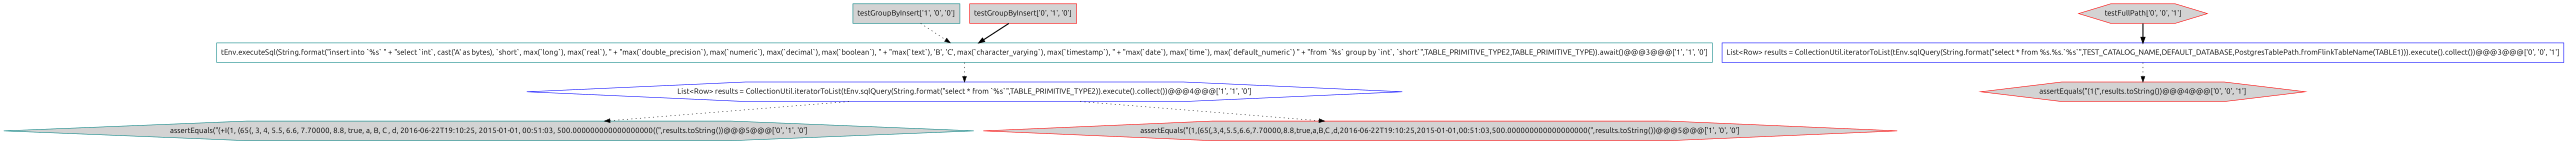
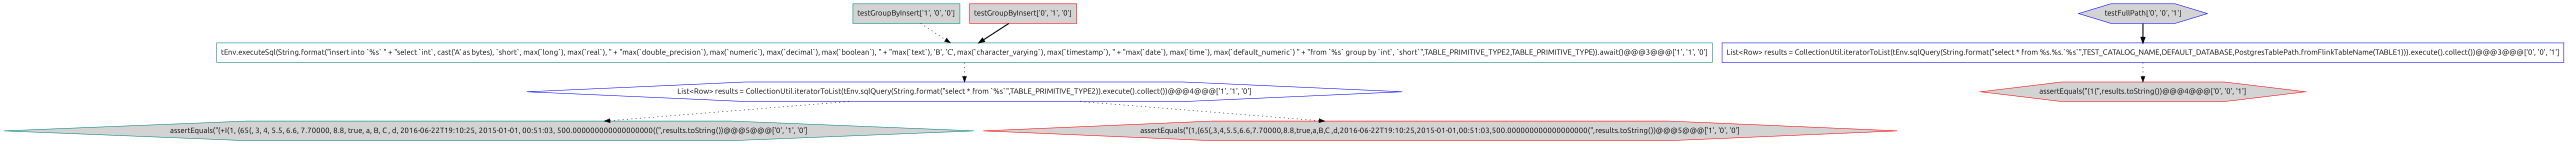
node "testFullPath['0', '0', '1']": color red -> blue
